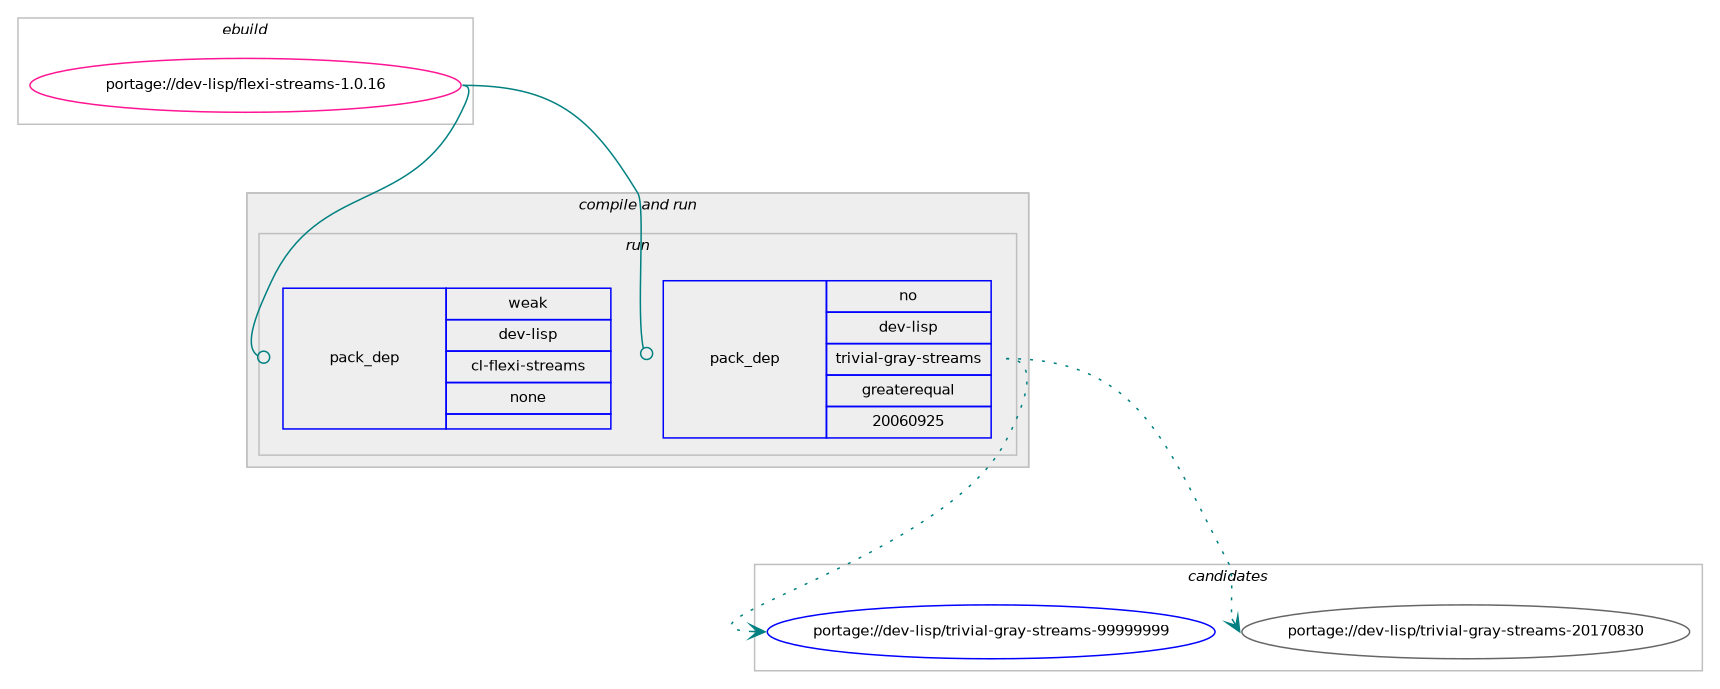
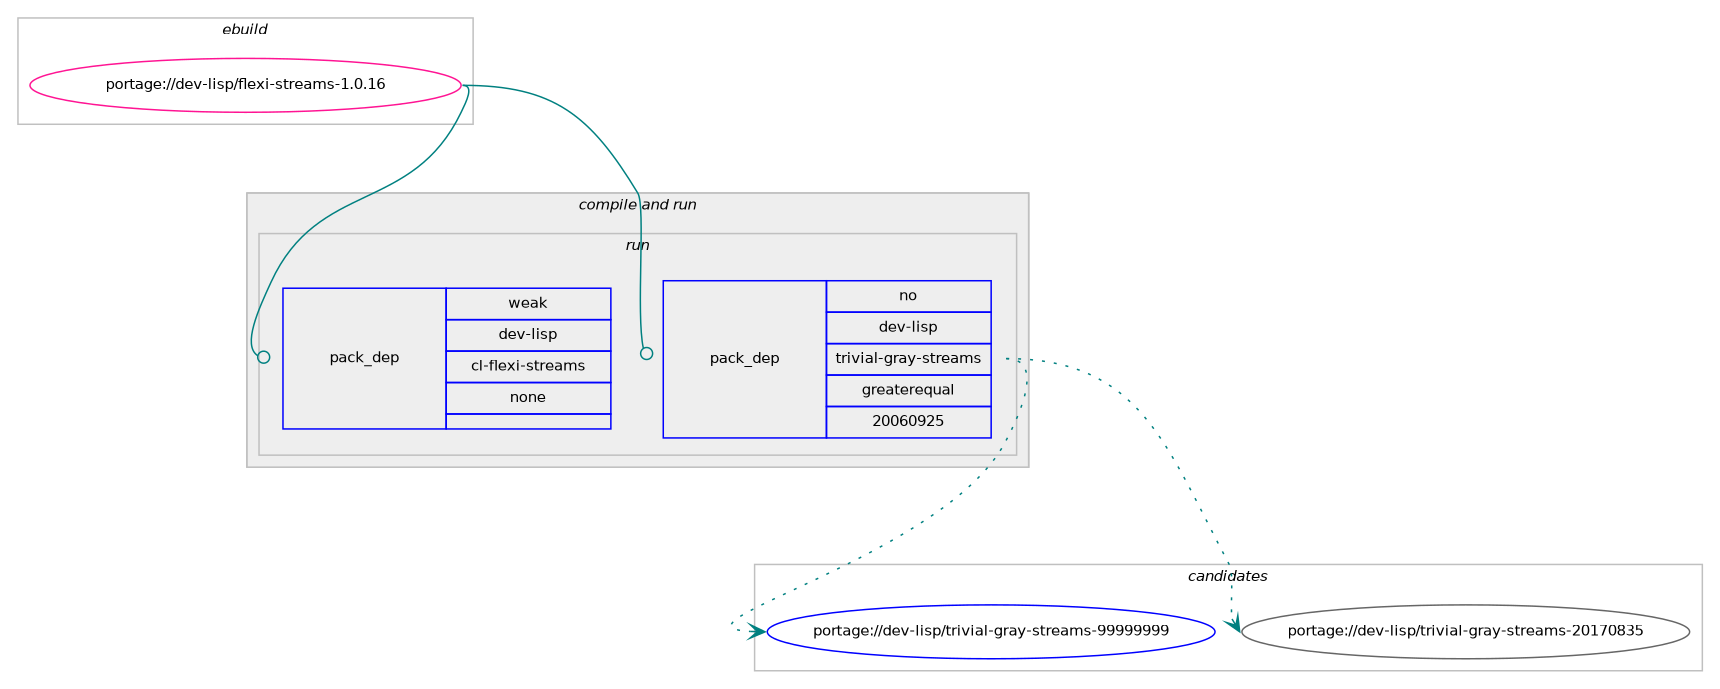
node "portage://dev-lisp/trivial-gray-streams-20170830": label "portage://dev-lisp/trivial-gray-streams-20170830" -> "portage://dev-lisp/trivial-gray-streams-20170835"
